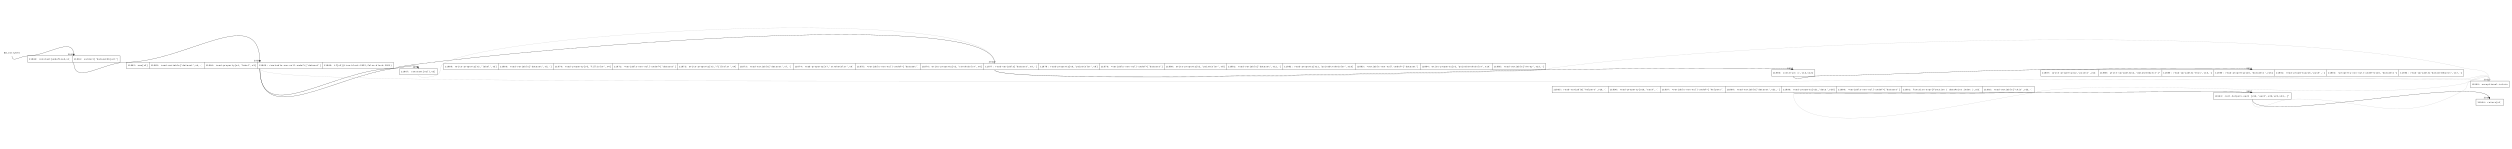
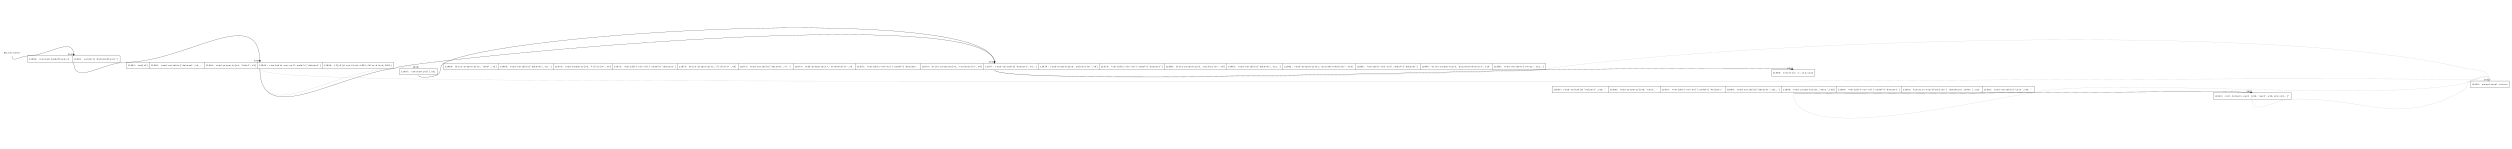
edge "11867: constant[null,v3]" -> "11868: write-property[v2,'label',v3]": color gray -> black
node "11887: write-property[v2,'points',v12]": removed
edge "11862: new[v2]" -> "11867: constant[null,v3]": color black -> gray
node "11904: return[v1]": removed
